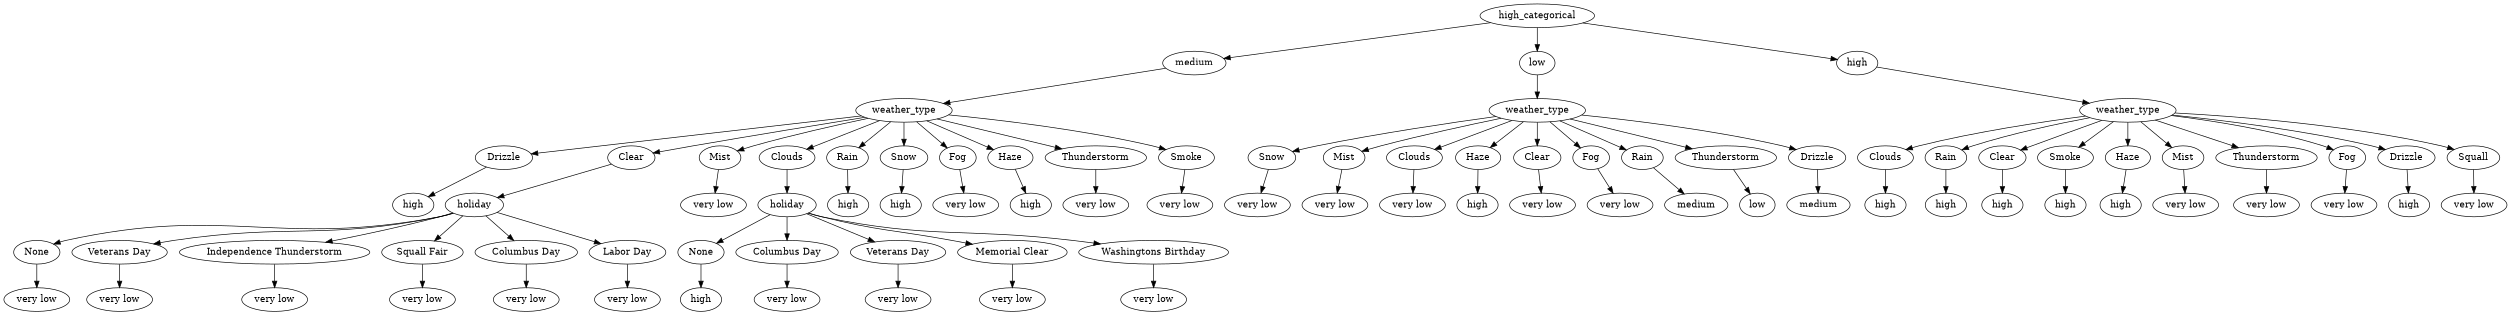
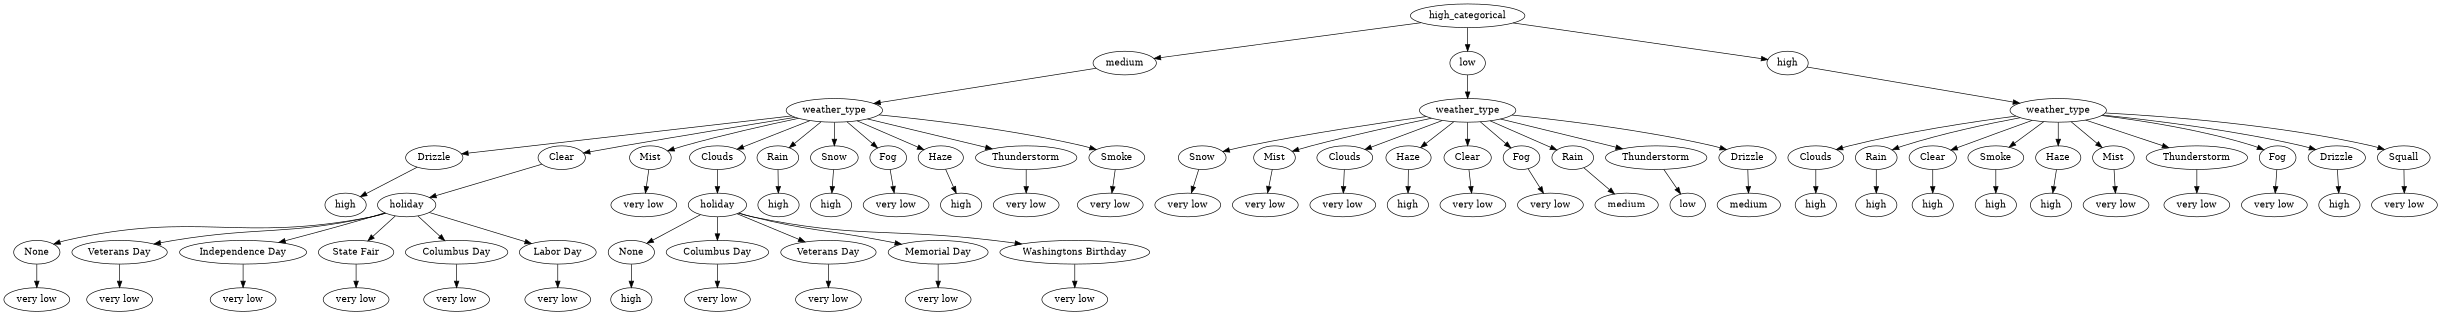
node "Independence Thunderstorm": label "Independence Thunderstorm" -> "Independence Day"
node "Squall Fair": label "Squall Fair" -> "State Fair"
node "Memorial Clear": label "Memorial Clear" -> "Memorial Day"
